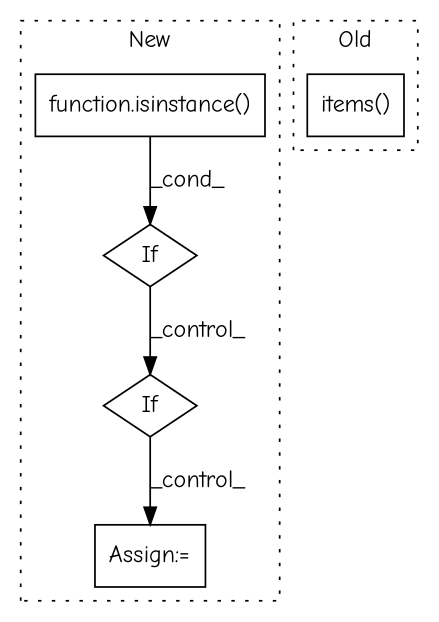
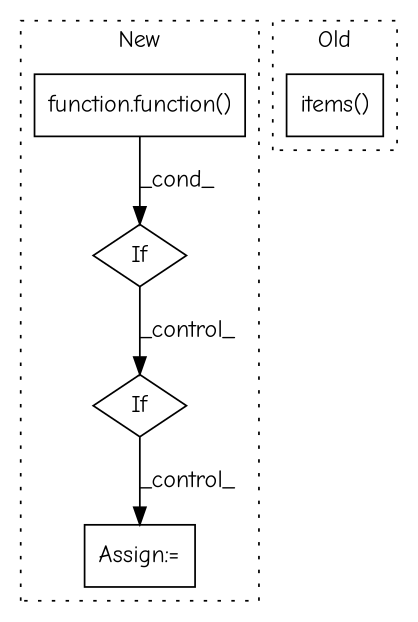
node "function.isinstance()": label "function.isinstance()" -> "function.function()"
